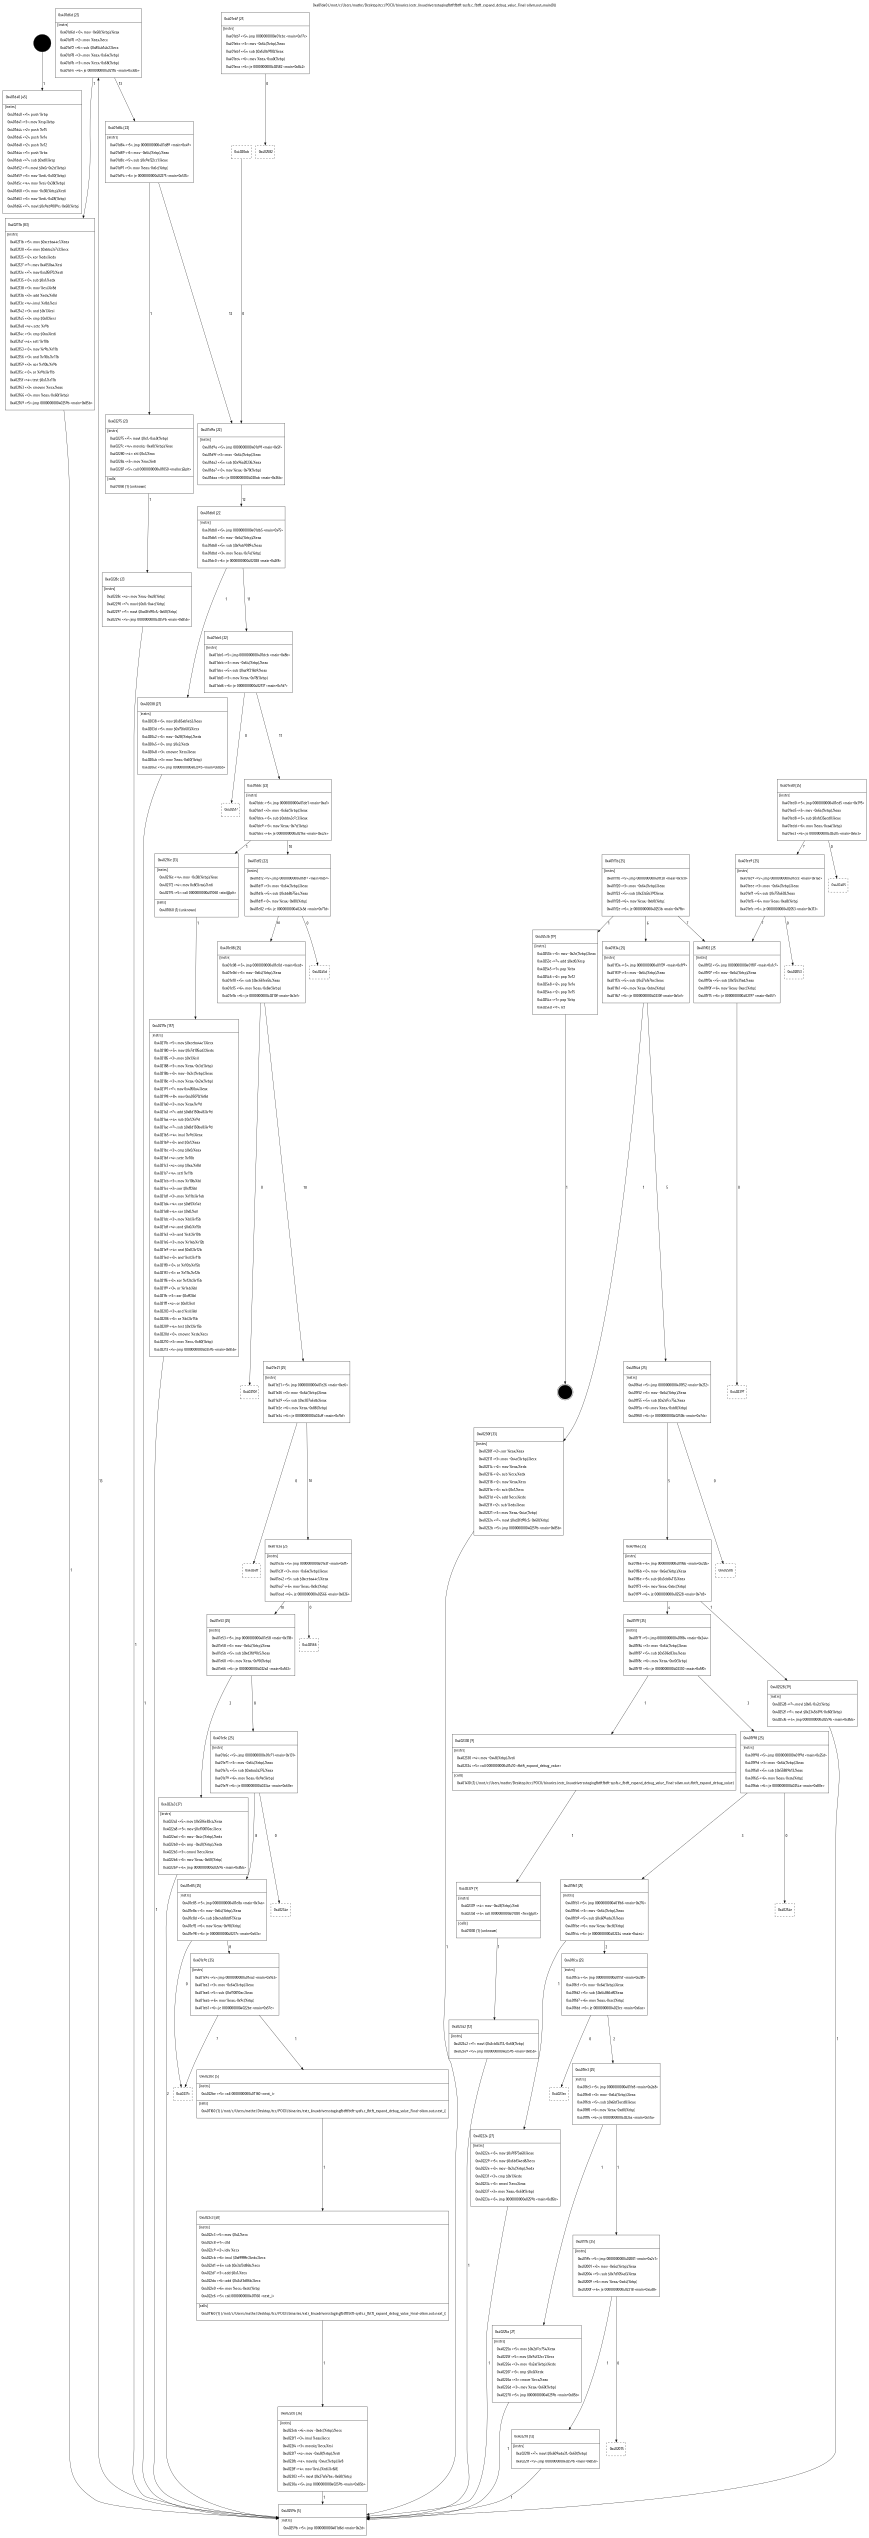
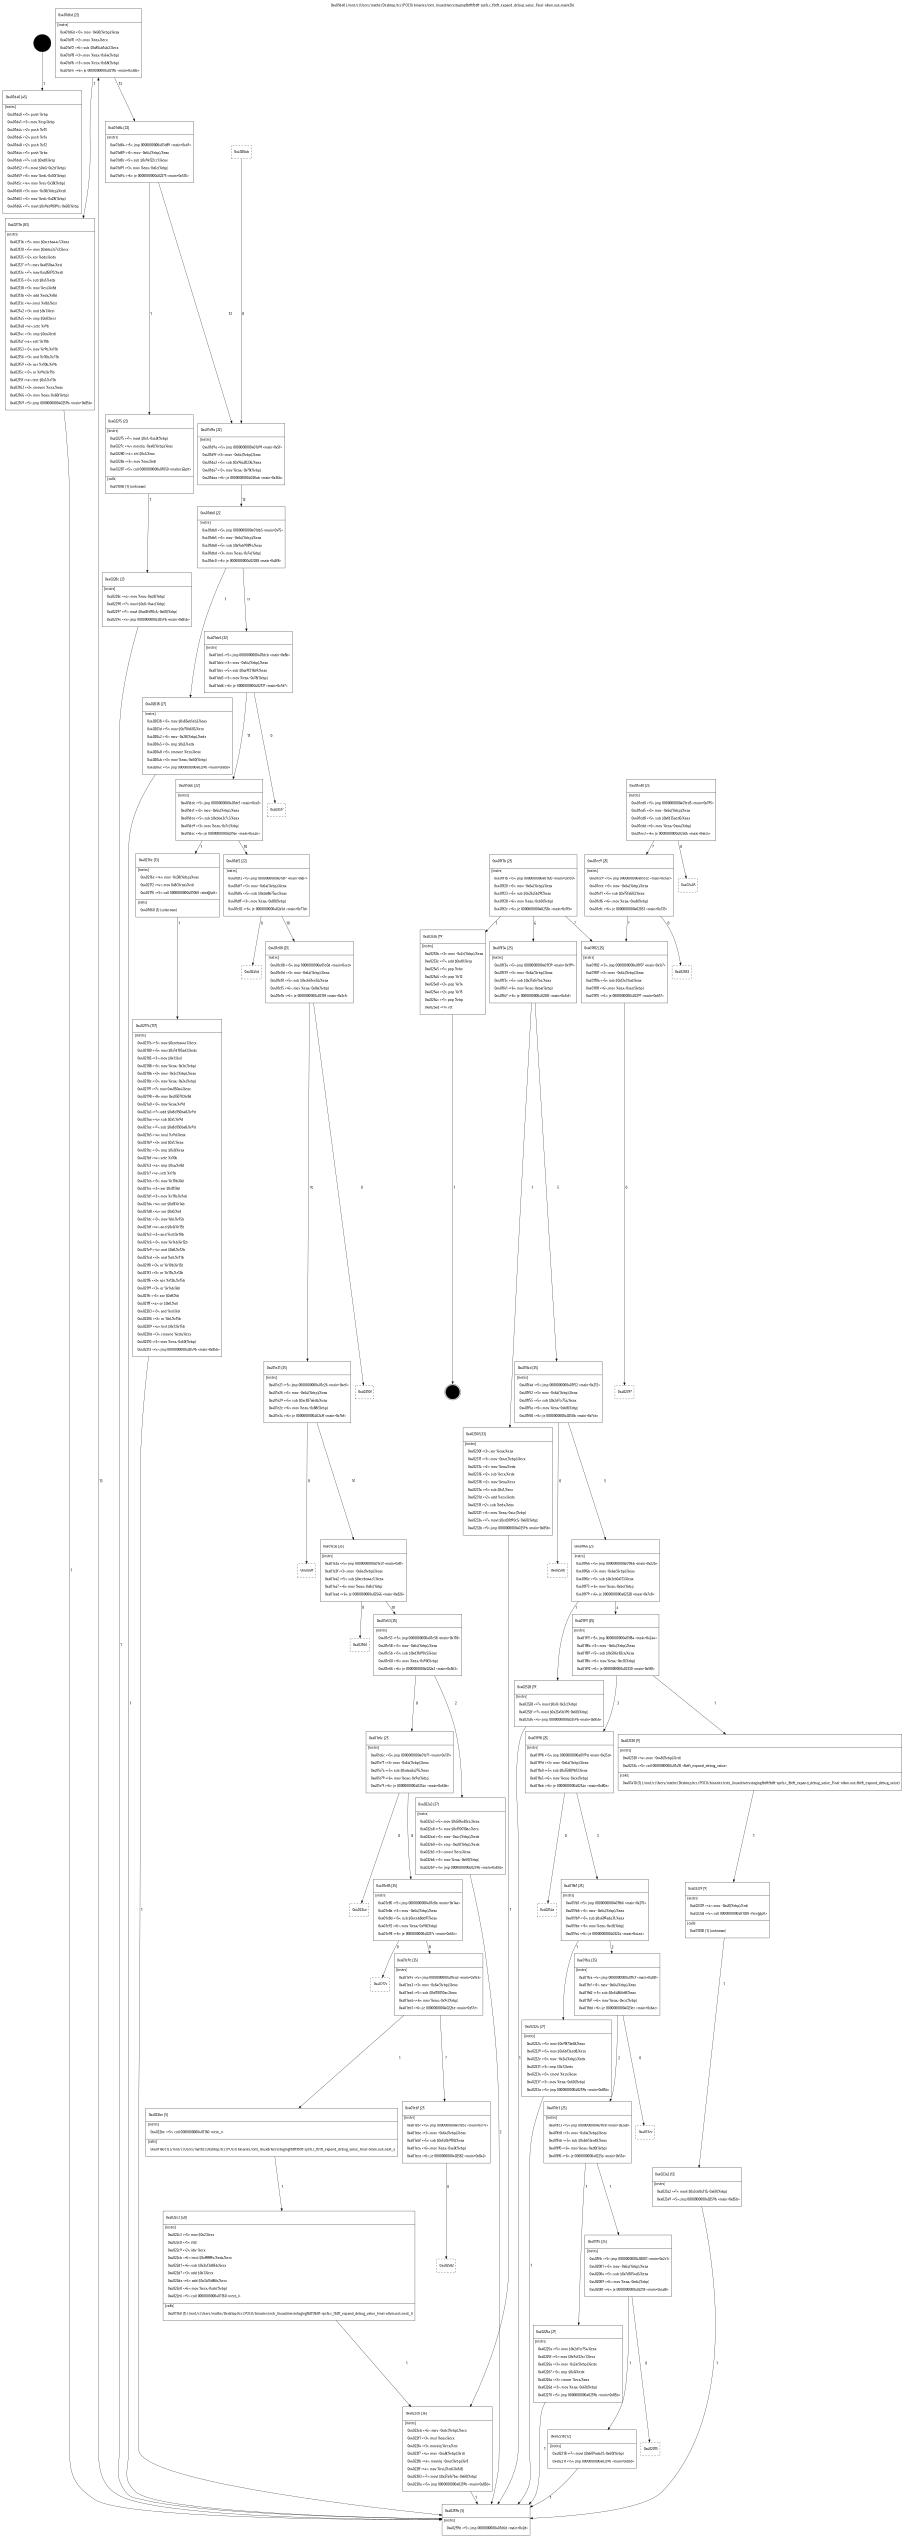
edge "0x40230f [33]" -> "0x40259b [5]": now "0x40230f [33]" -> "0x4022eb [36]"
edge "0x401e9e [25]" -> "0x40237c": now "0x401e9e [25]" -> "0x401eb7 [25]"
